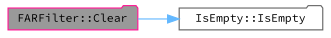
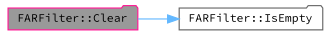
node "IsEmpty::IsEmpty": label "IsEmpty::IsEmpty" -> "FARFilter::IsEmpty"
